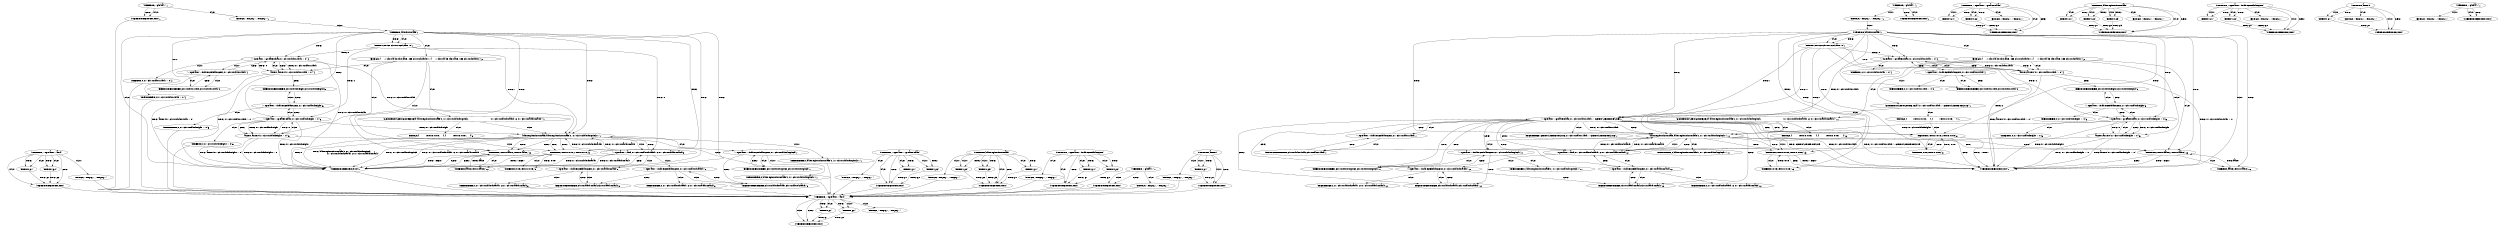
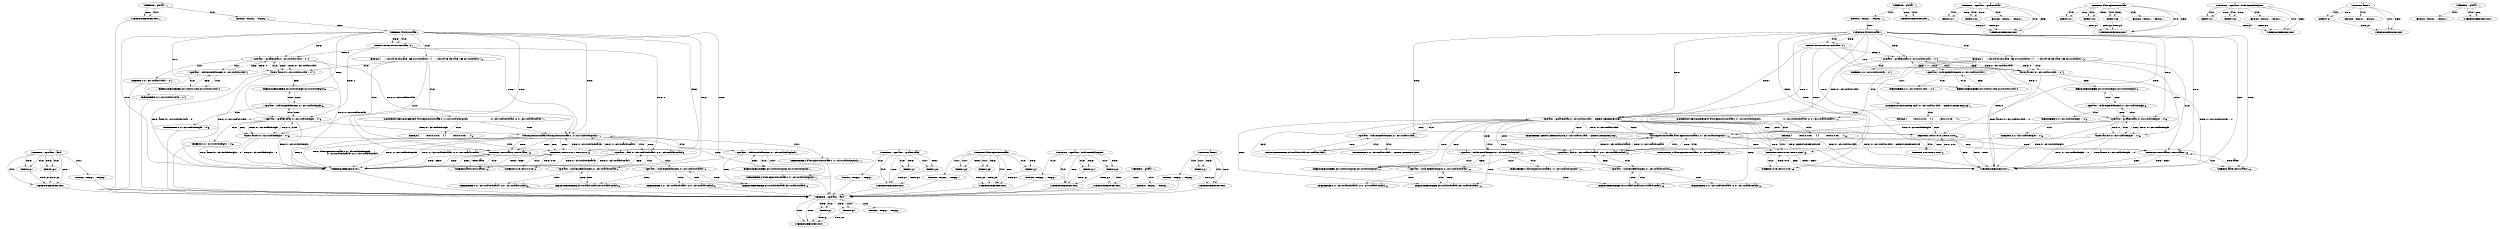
node "(IDENTIFIER,s,s->cirrus_blt_width > CIRRUS_BLTBUFSIZE)": added
